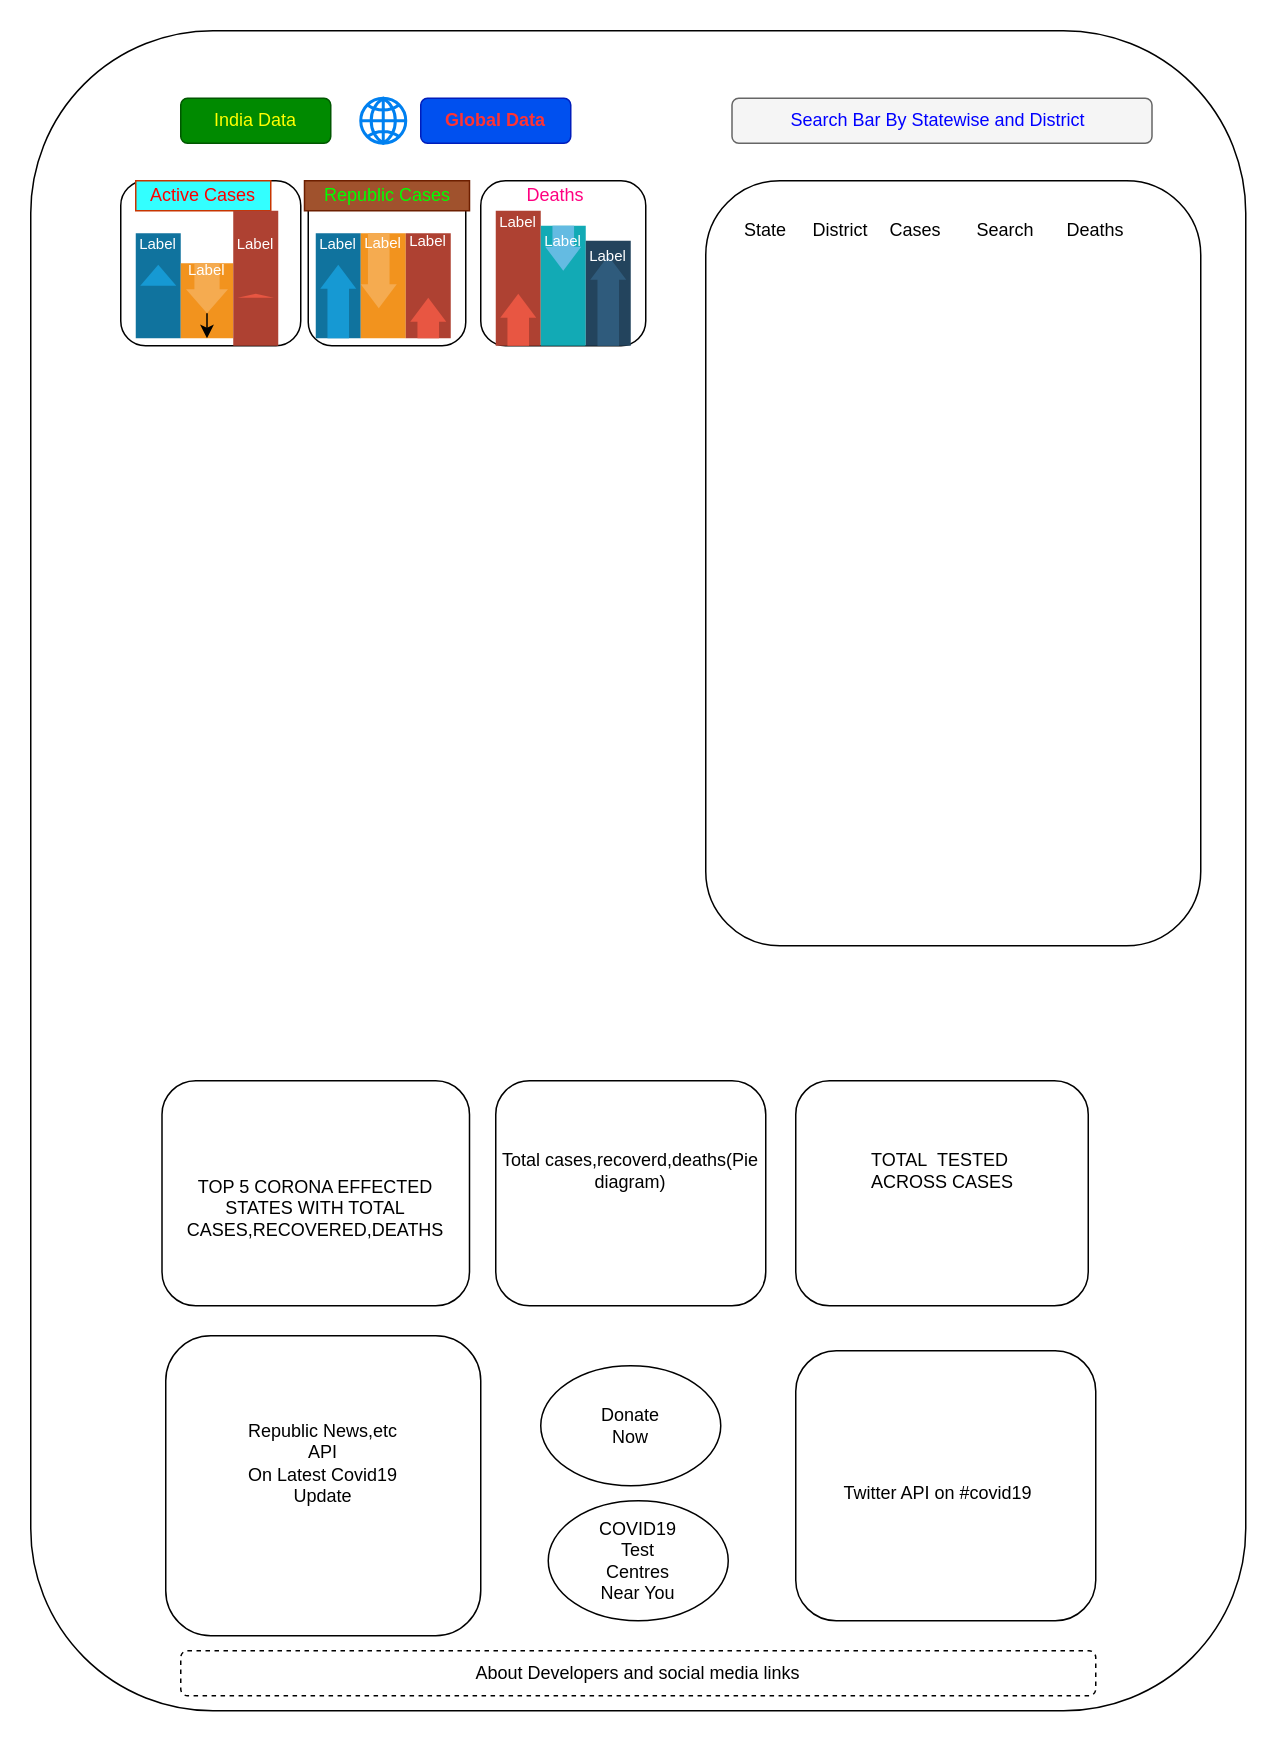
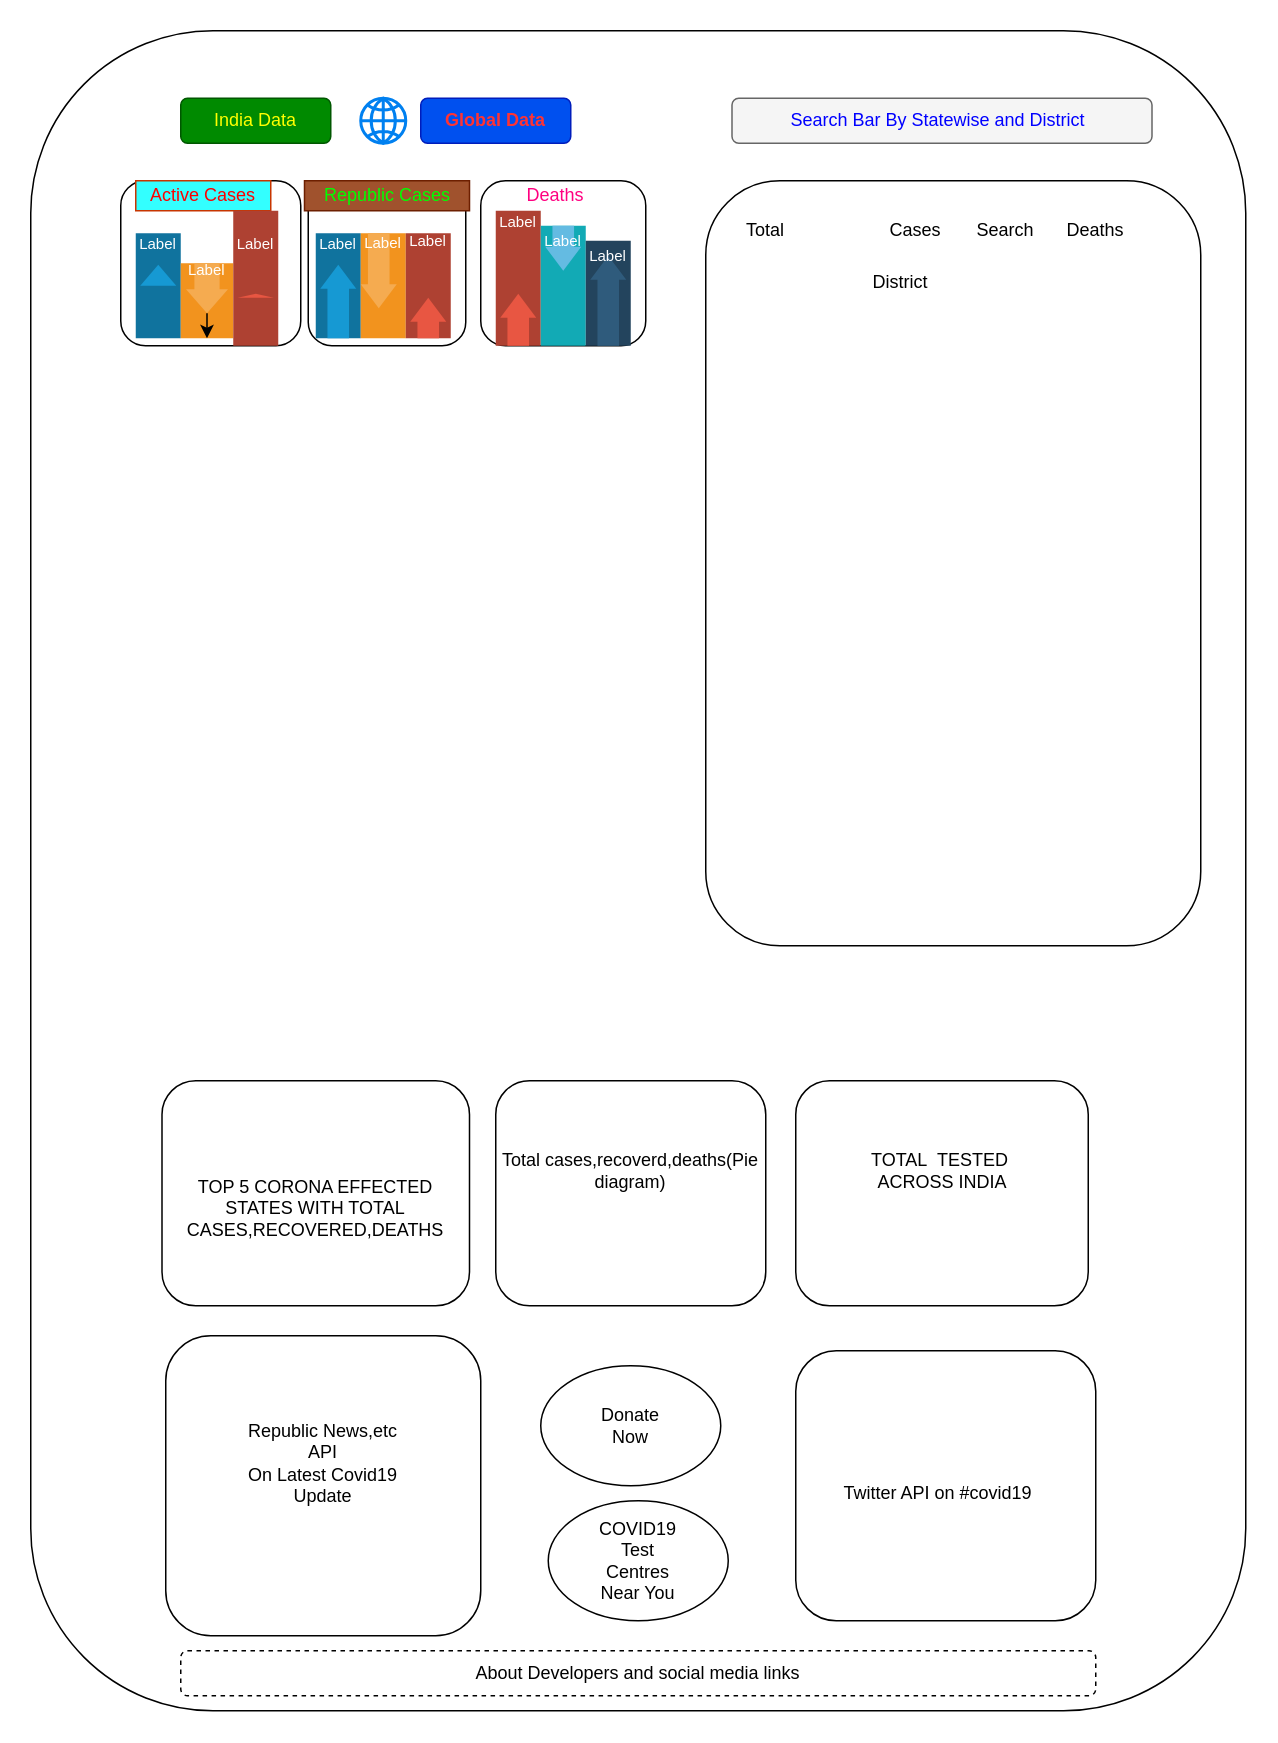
node "State": label "State" -> "Total"
node "District": moved (841, 230) -> (901, 282)
node "TOTAL TESTED ACROSS CASES": label "TOTAL TESTED ACROSS CASES" -> "TOTAL TESTED ACROSS INDIA"
